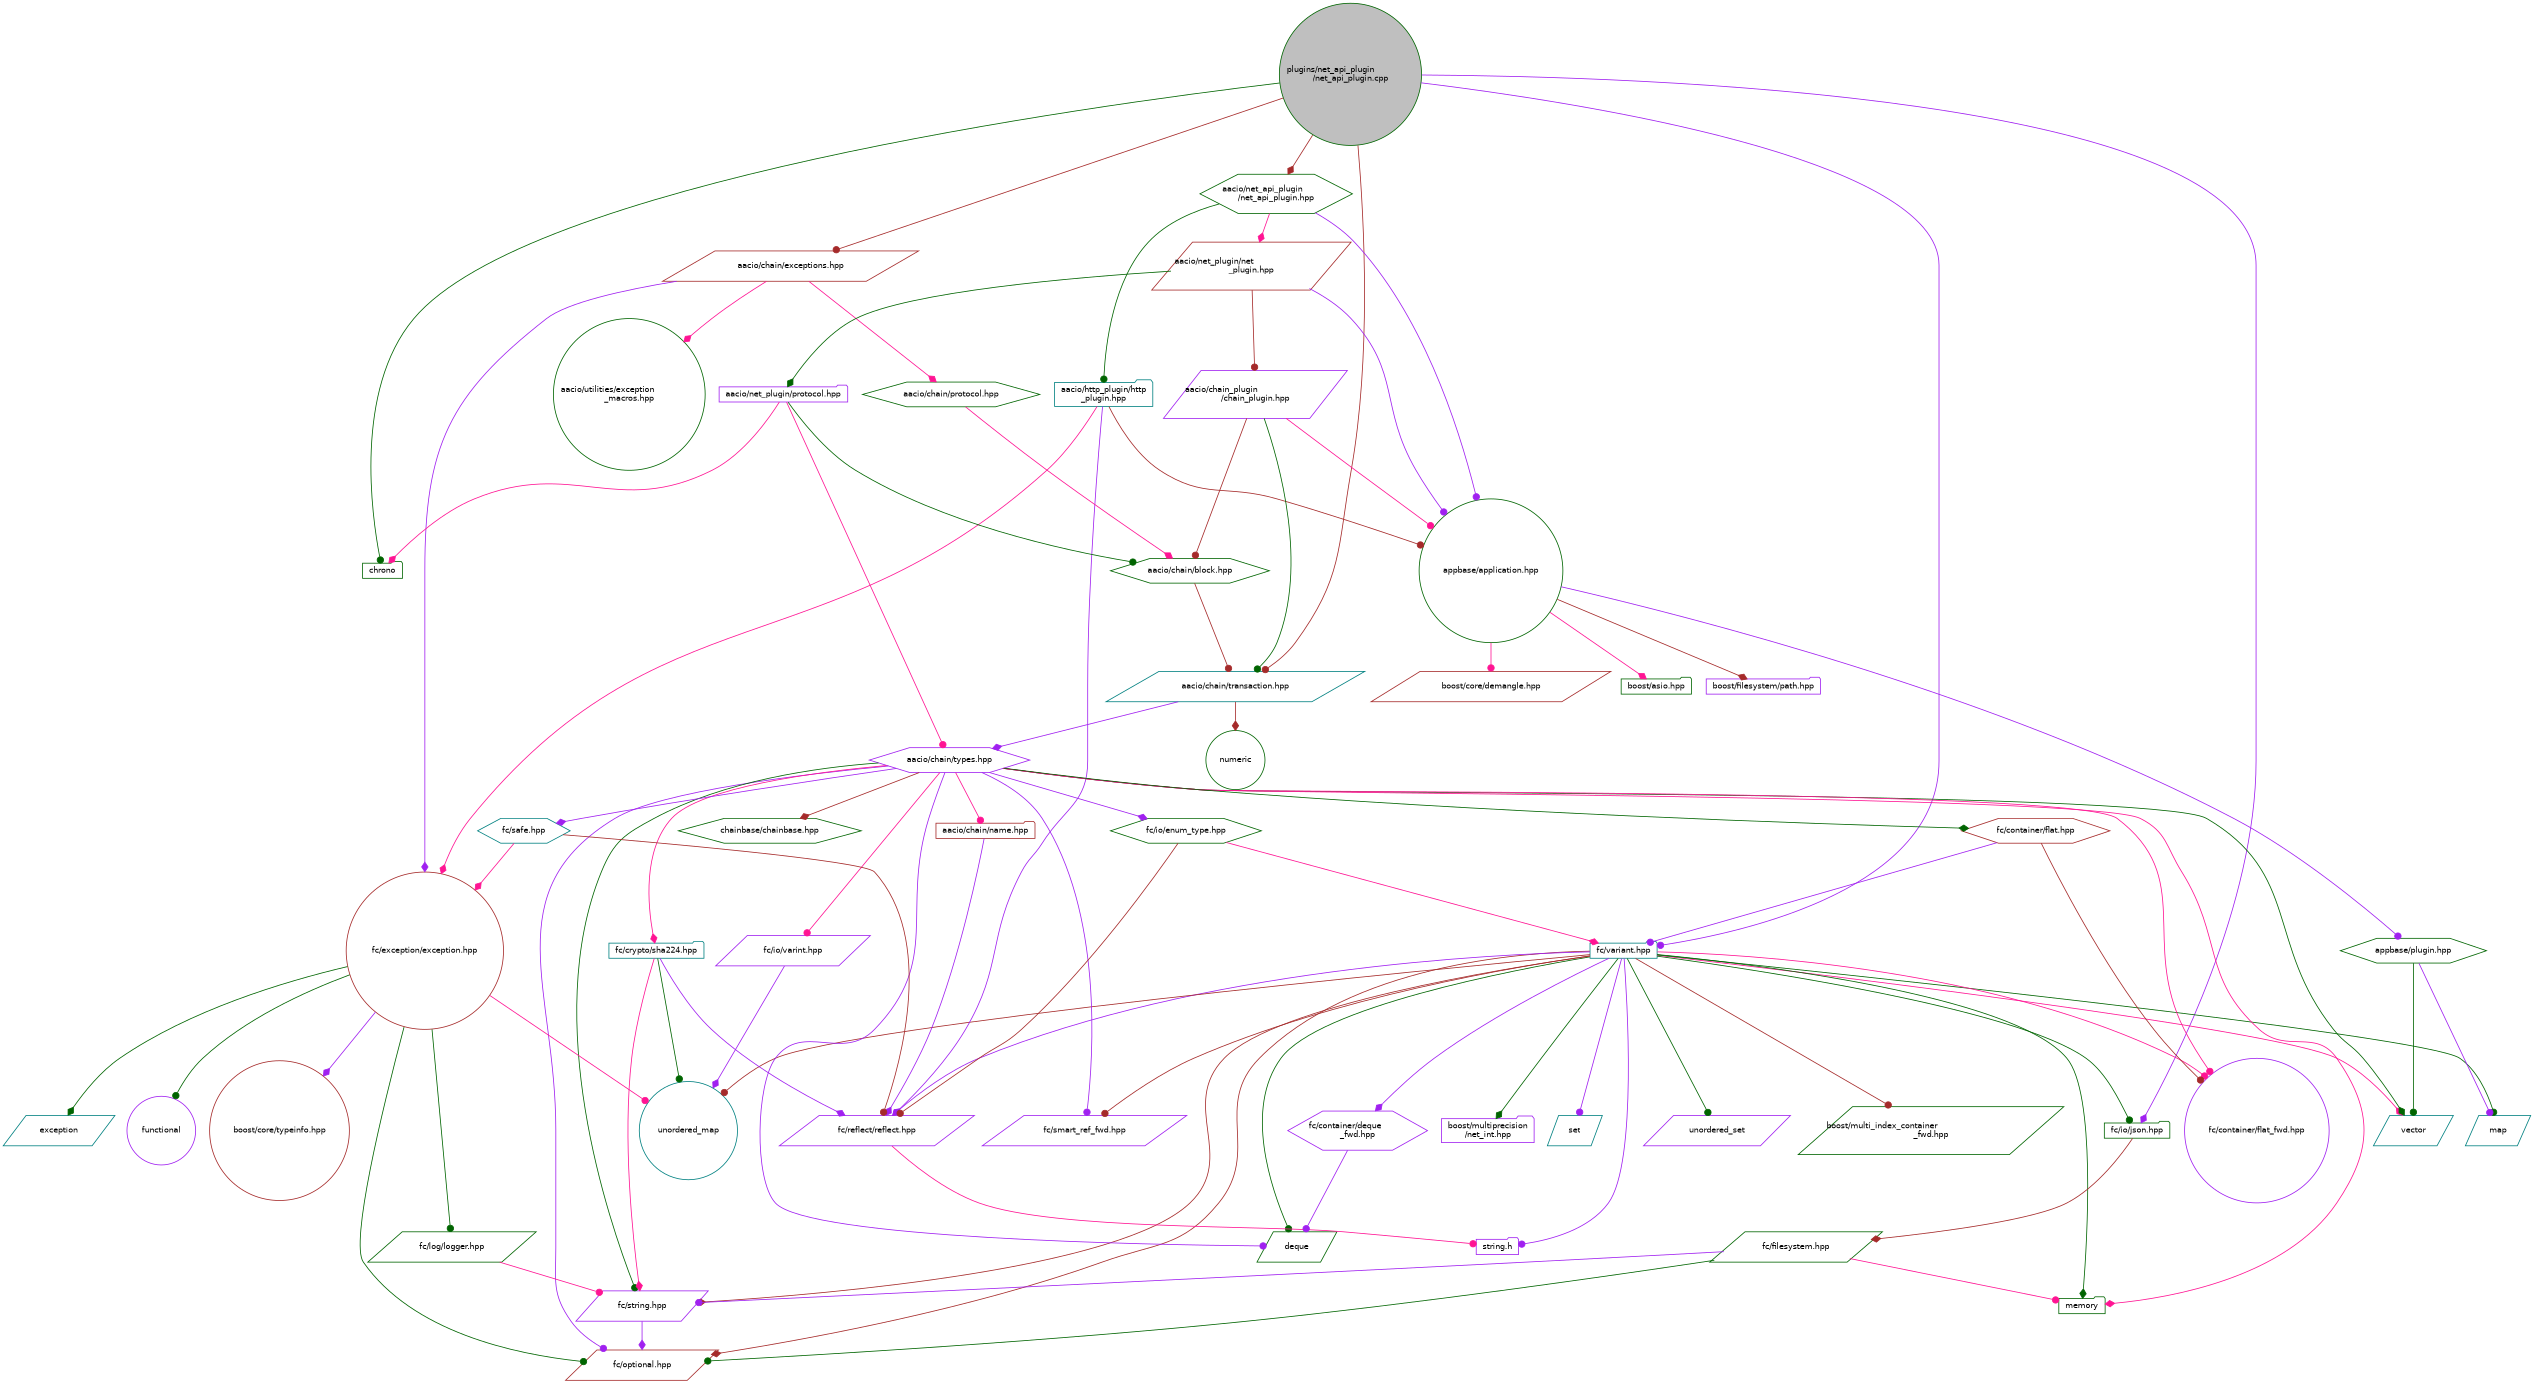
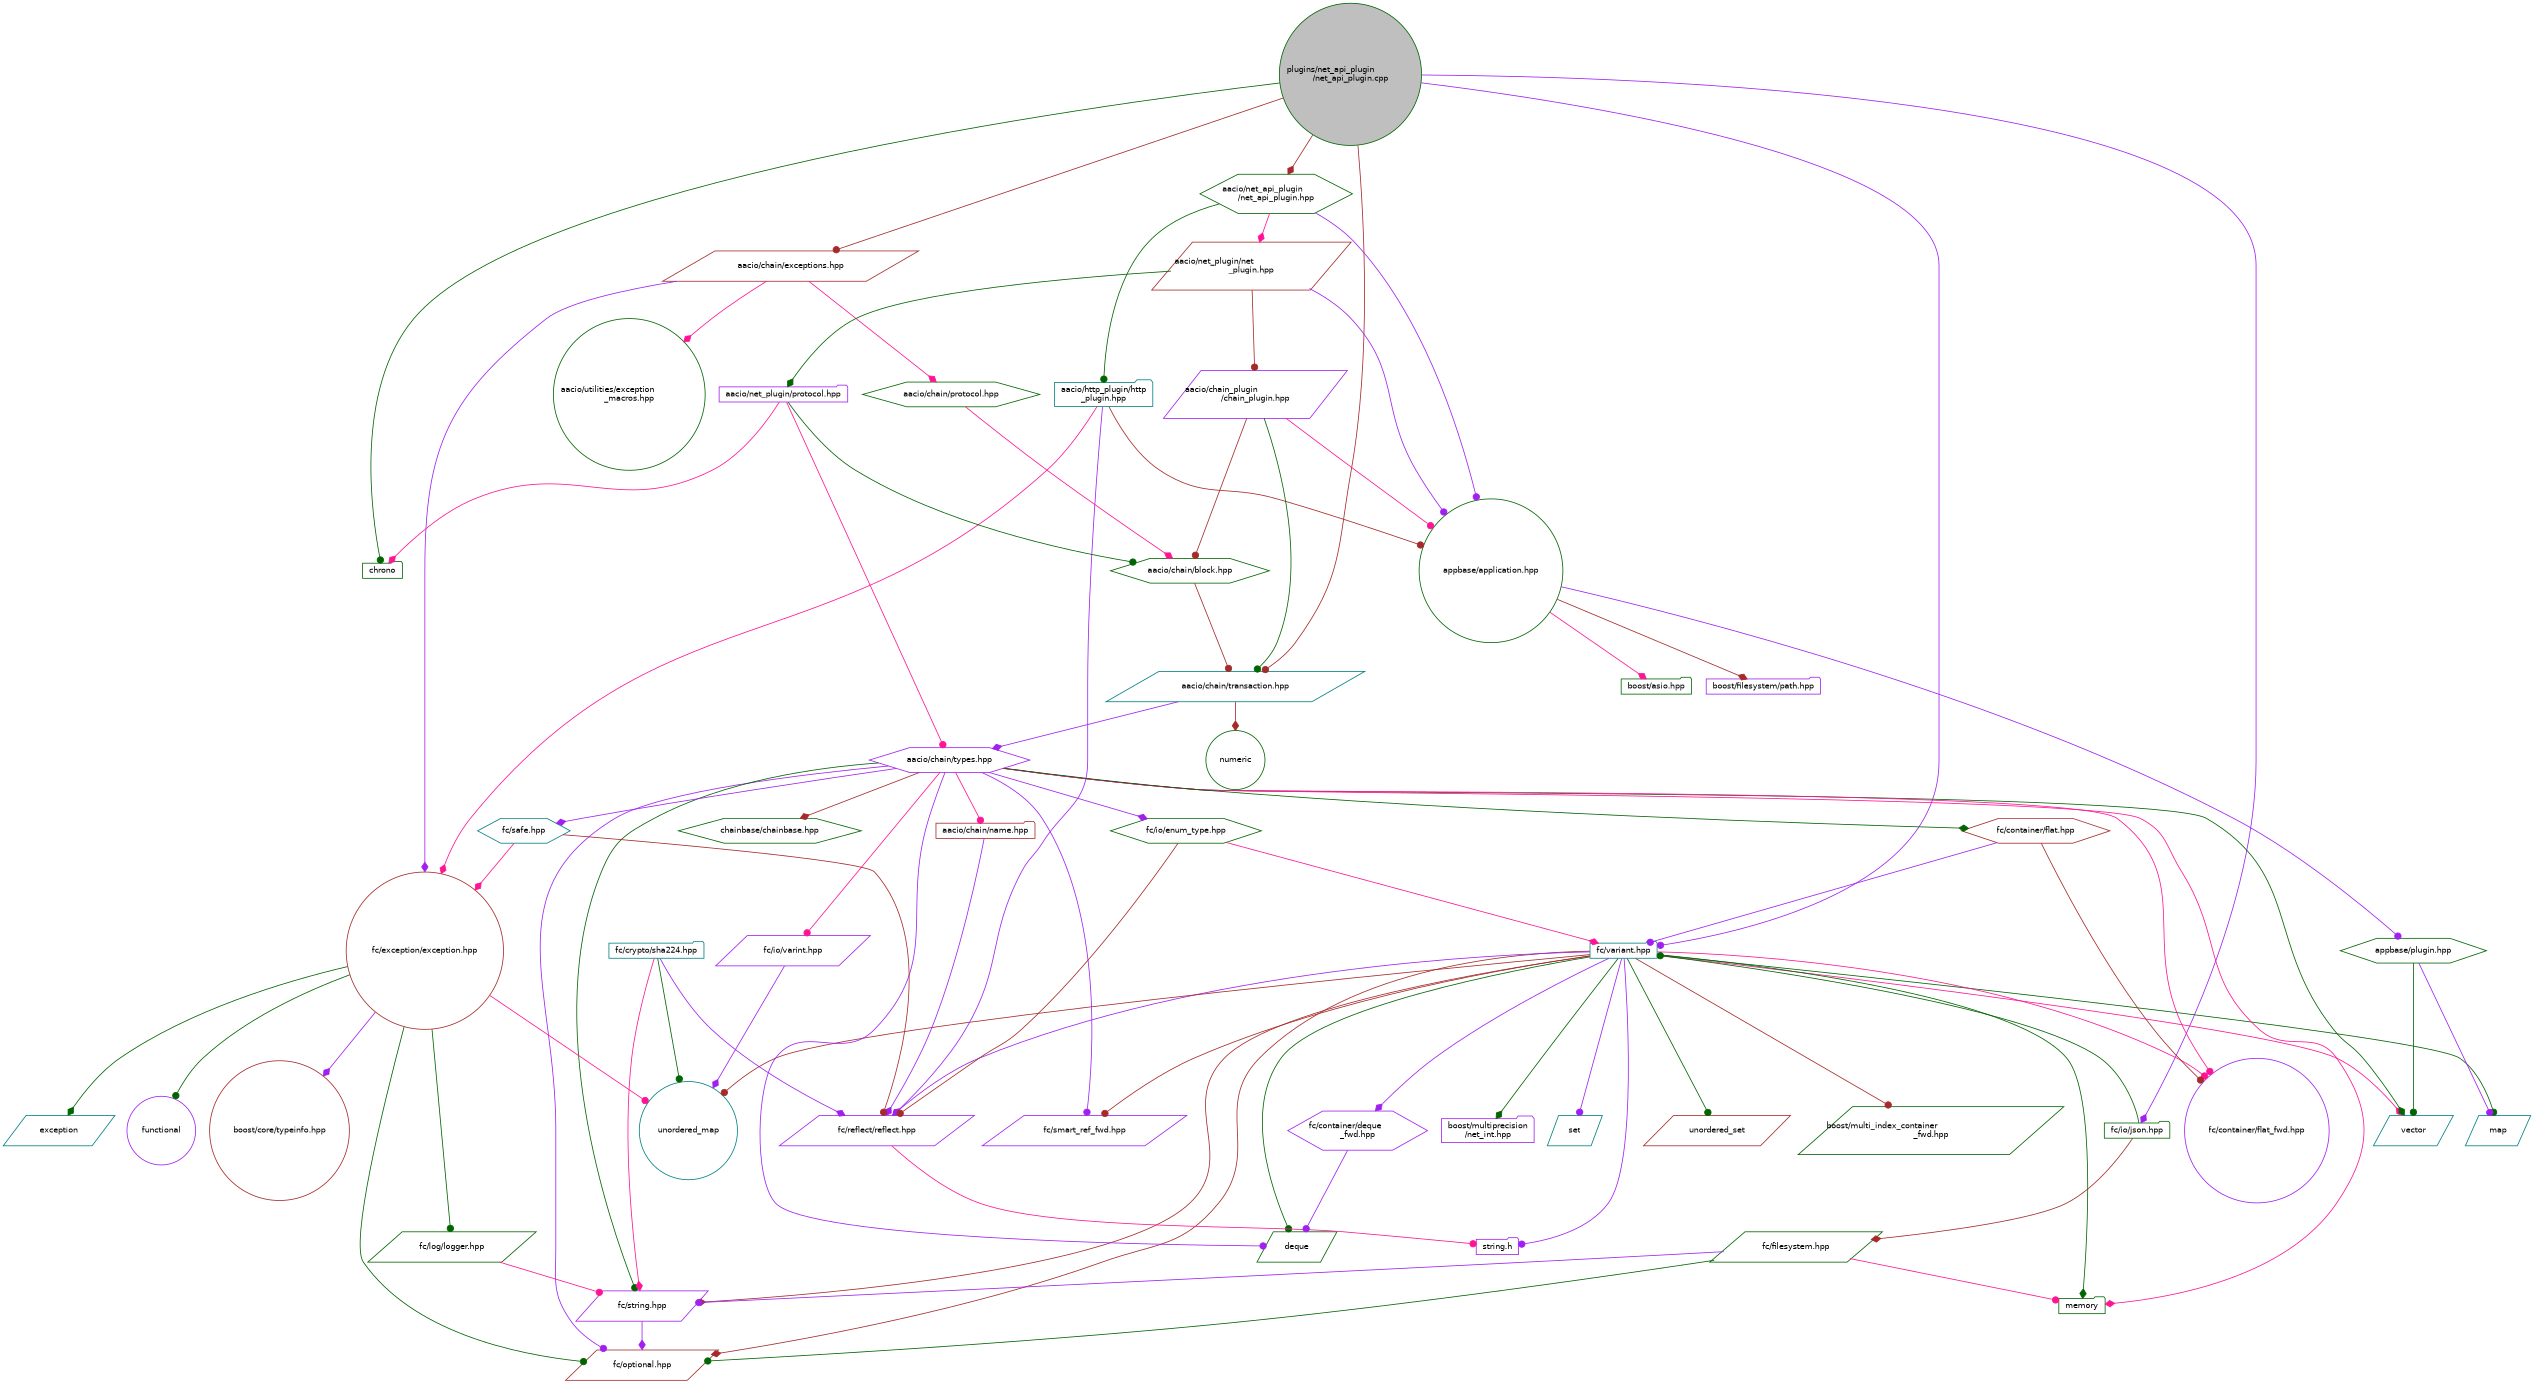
node "boost/core/demangle.hpp": removed
edge "aacio/chain/types.hpp" -> "fc/crypto/sha224.hpp": removed
edge "fc/variant.hpp" -> "fc/io/json.hpp": reversed
node "unordered_set": color purple -> brown
